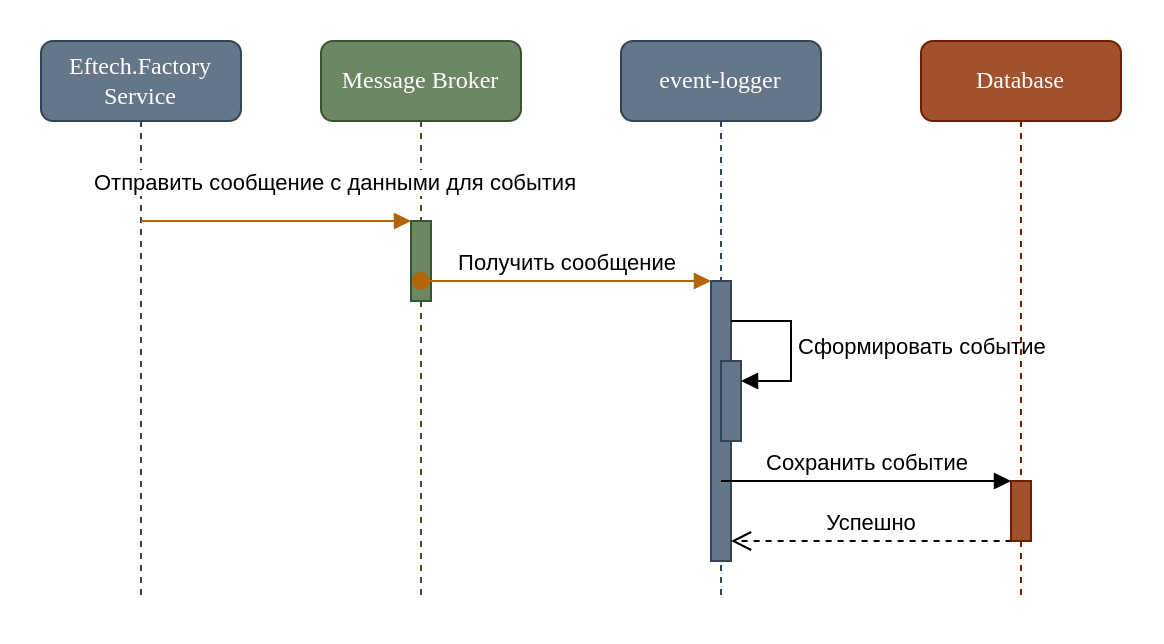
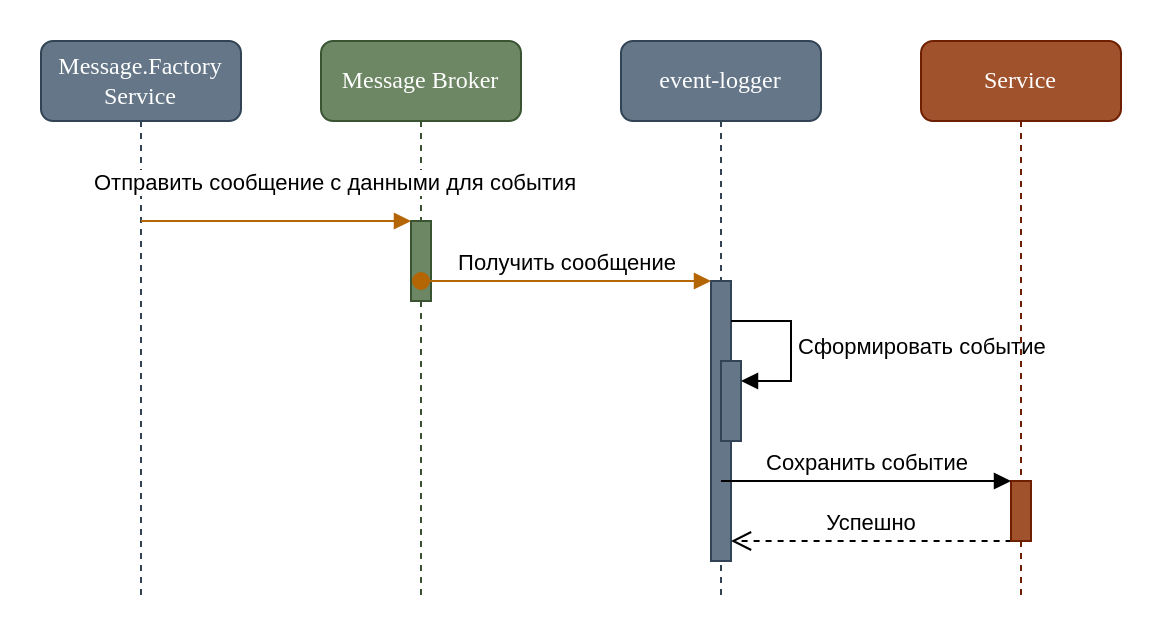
node "Eftech.Factory Service": label "Eftech.Factory Service" -> "Message.Factory Service"
node "Database": label "Database" -> "Service"
